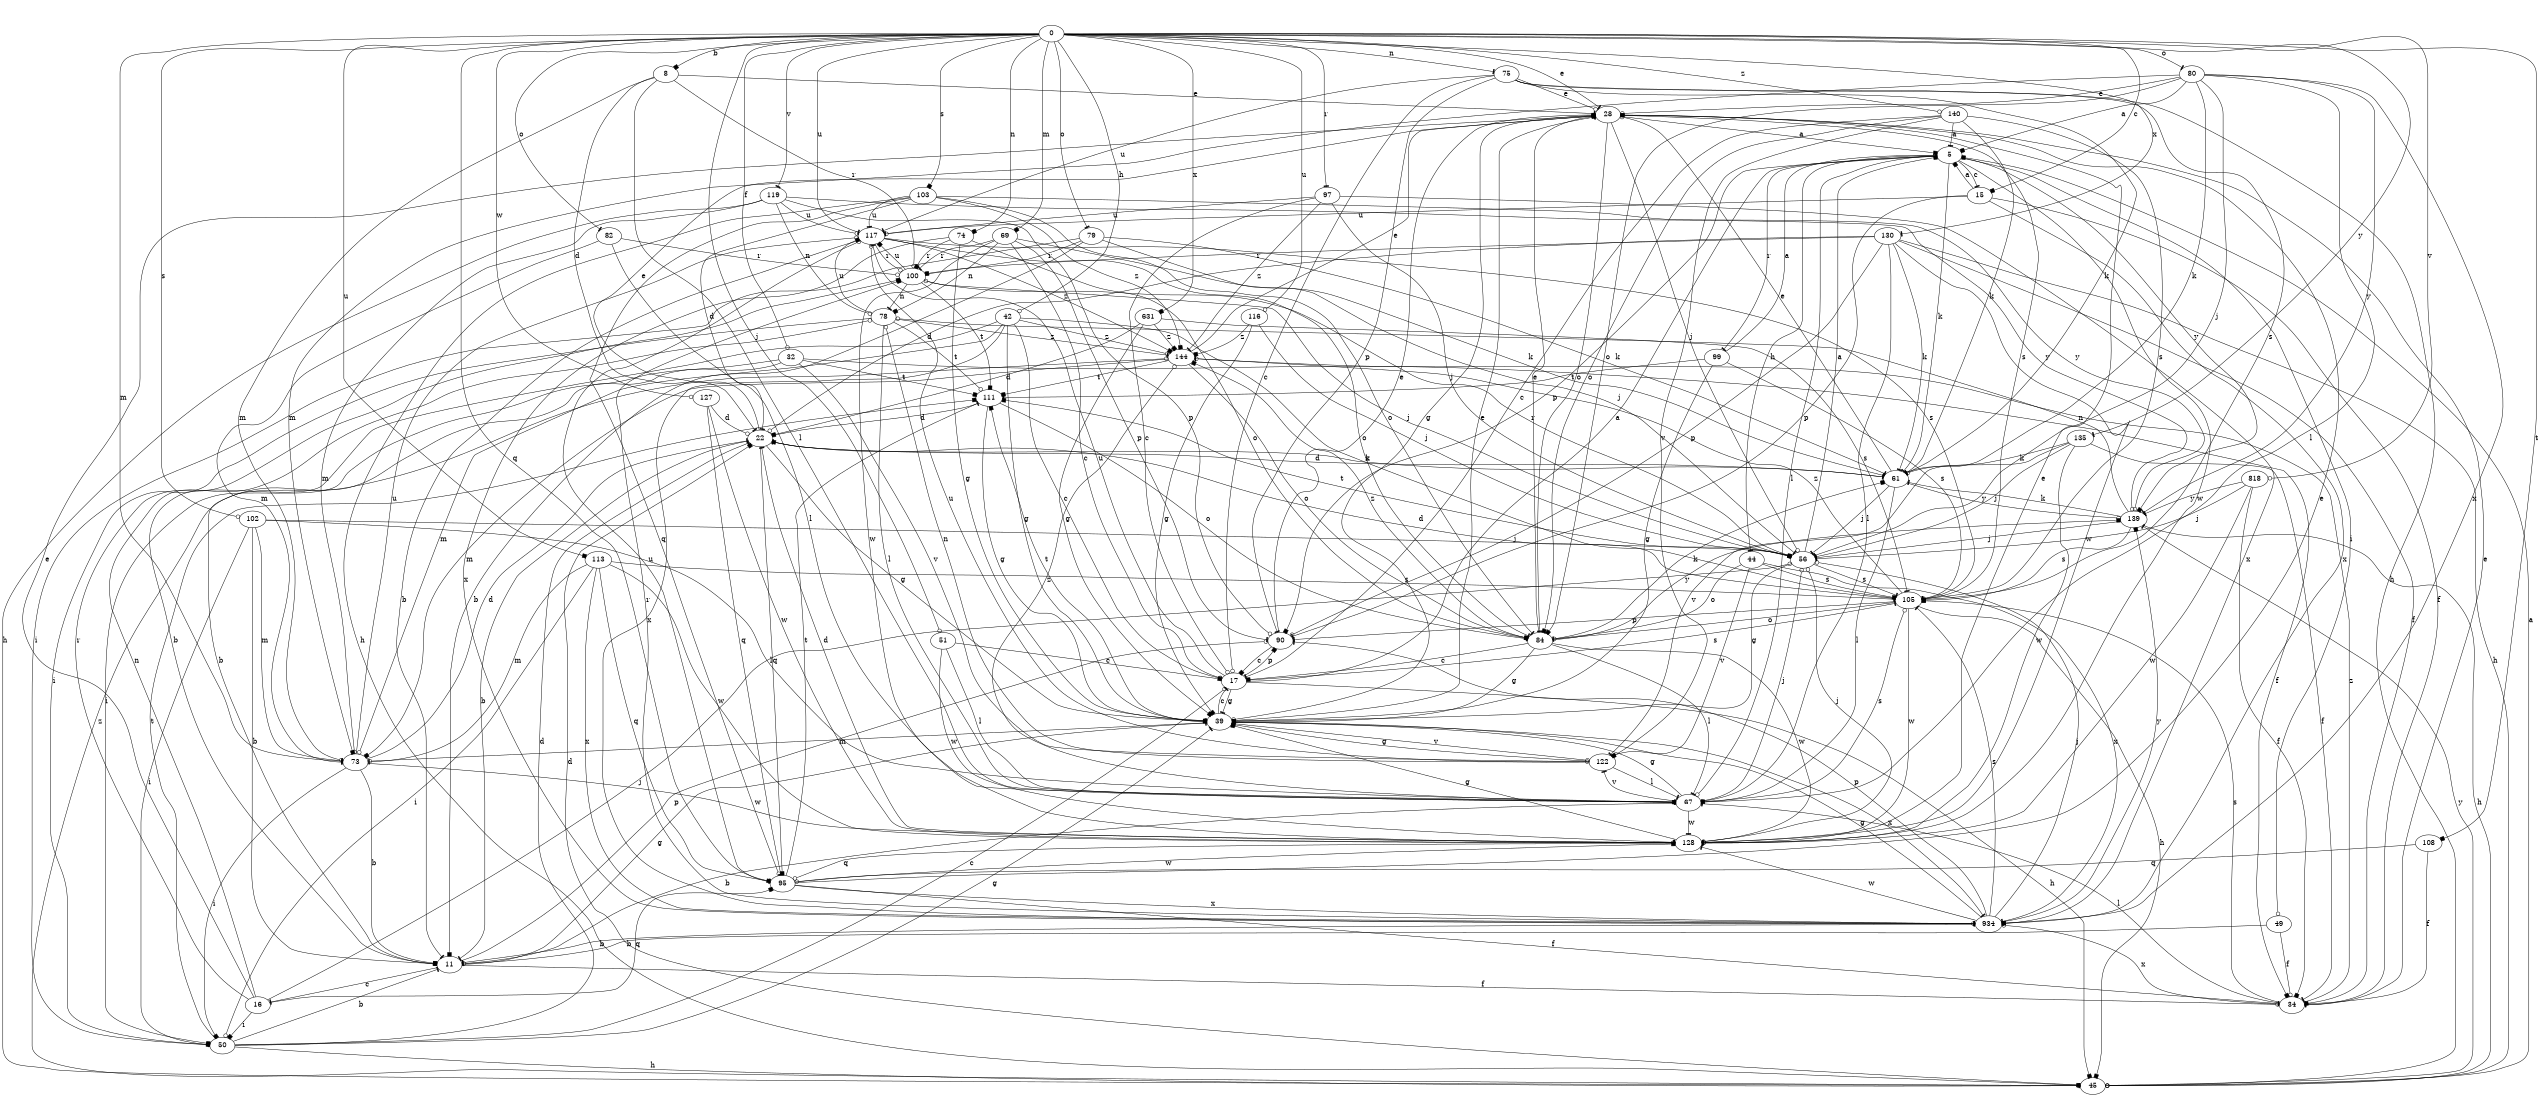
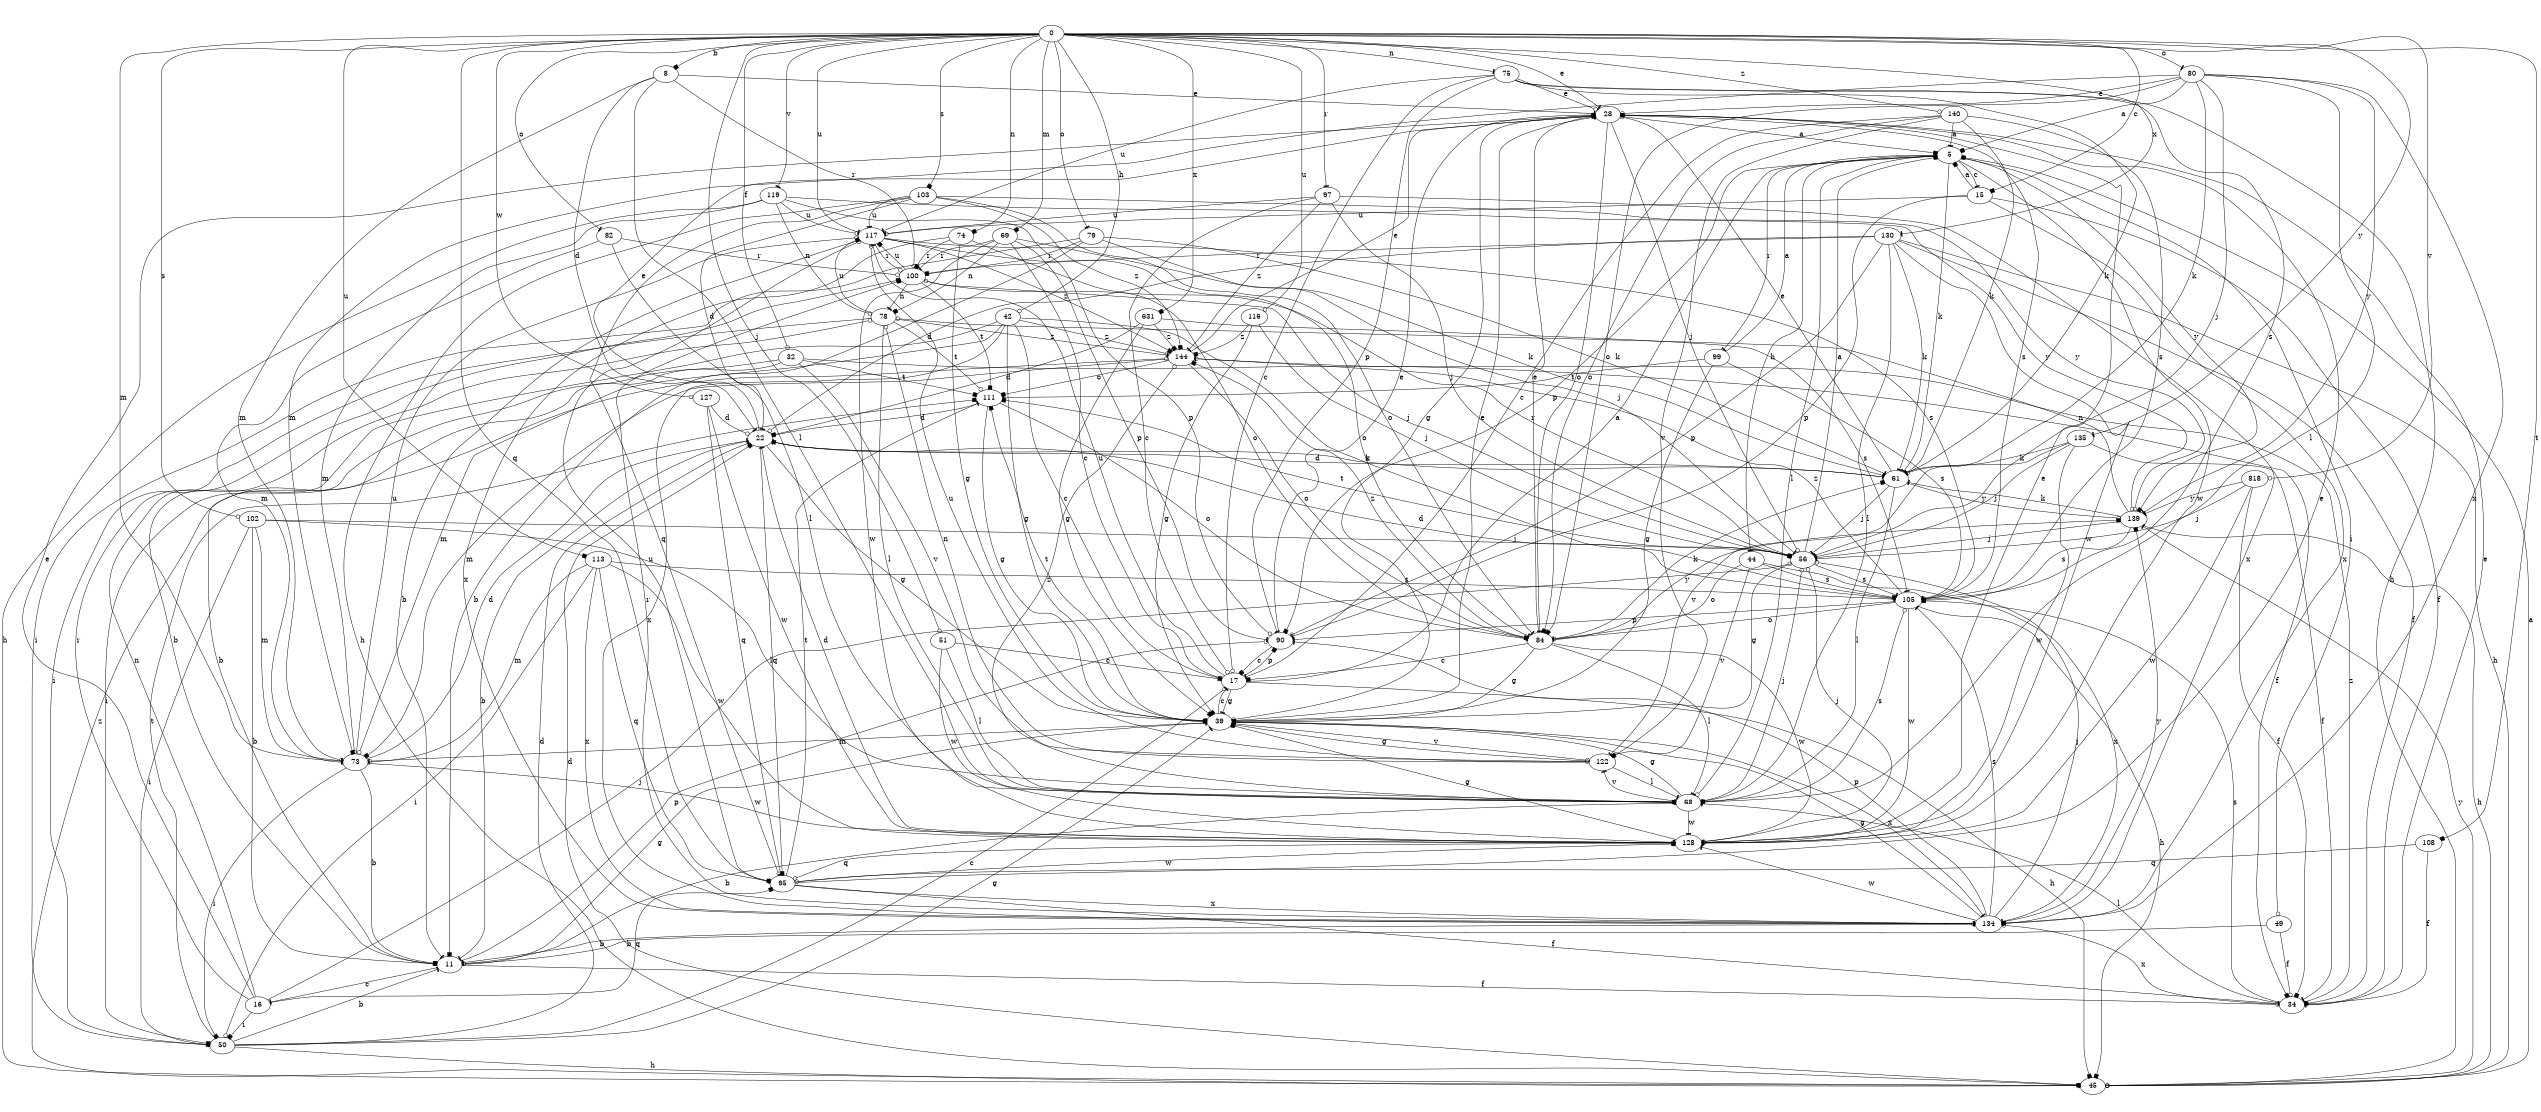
edge "144" -> "111": label "t" -> "o"
edge "17" -> "105": removed, label "s"
node "67": label "67" -> "68"
node "934": label "934" -> "134"
